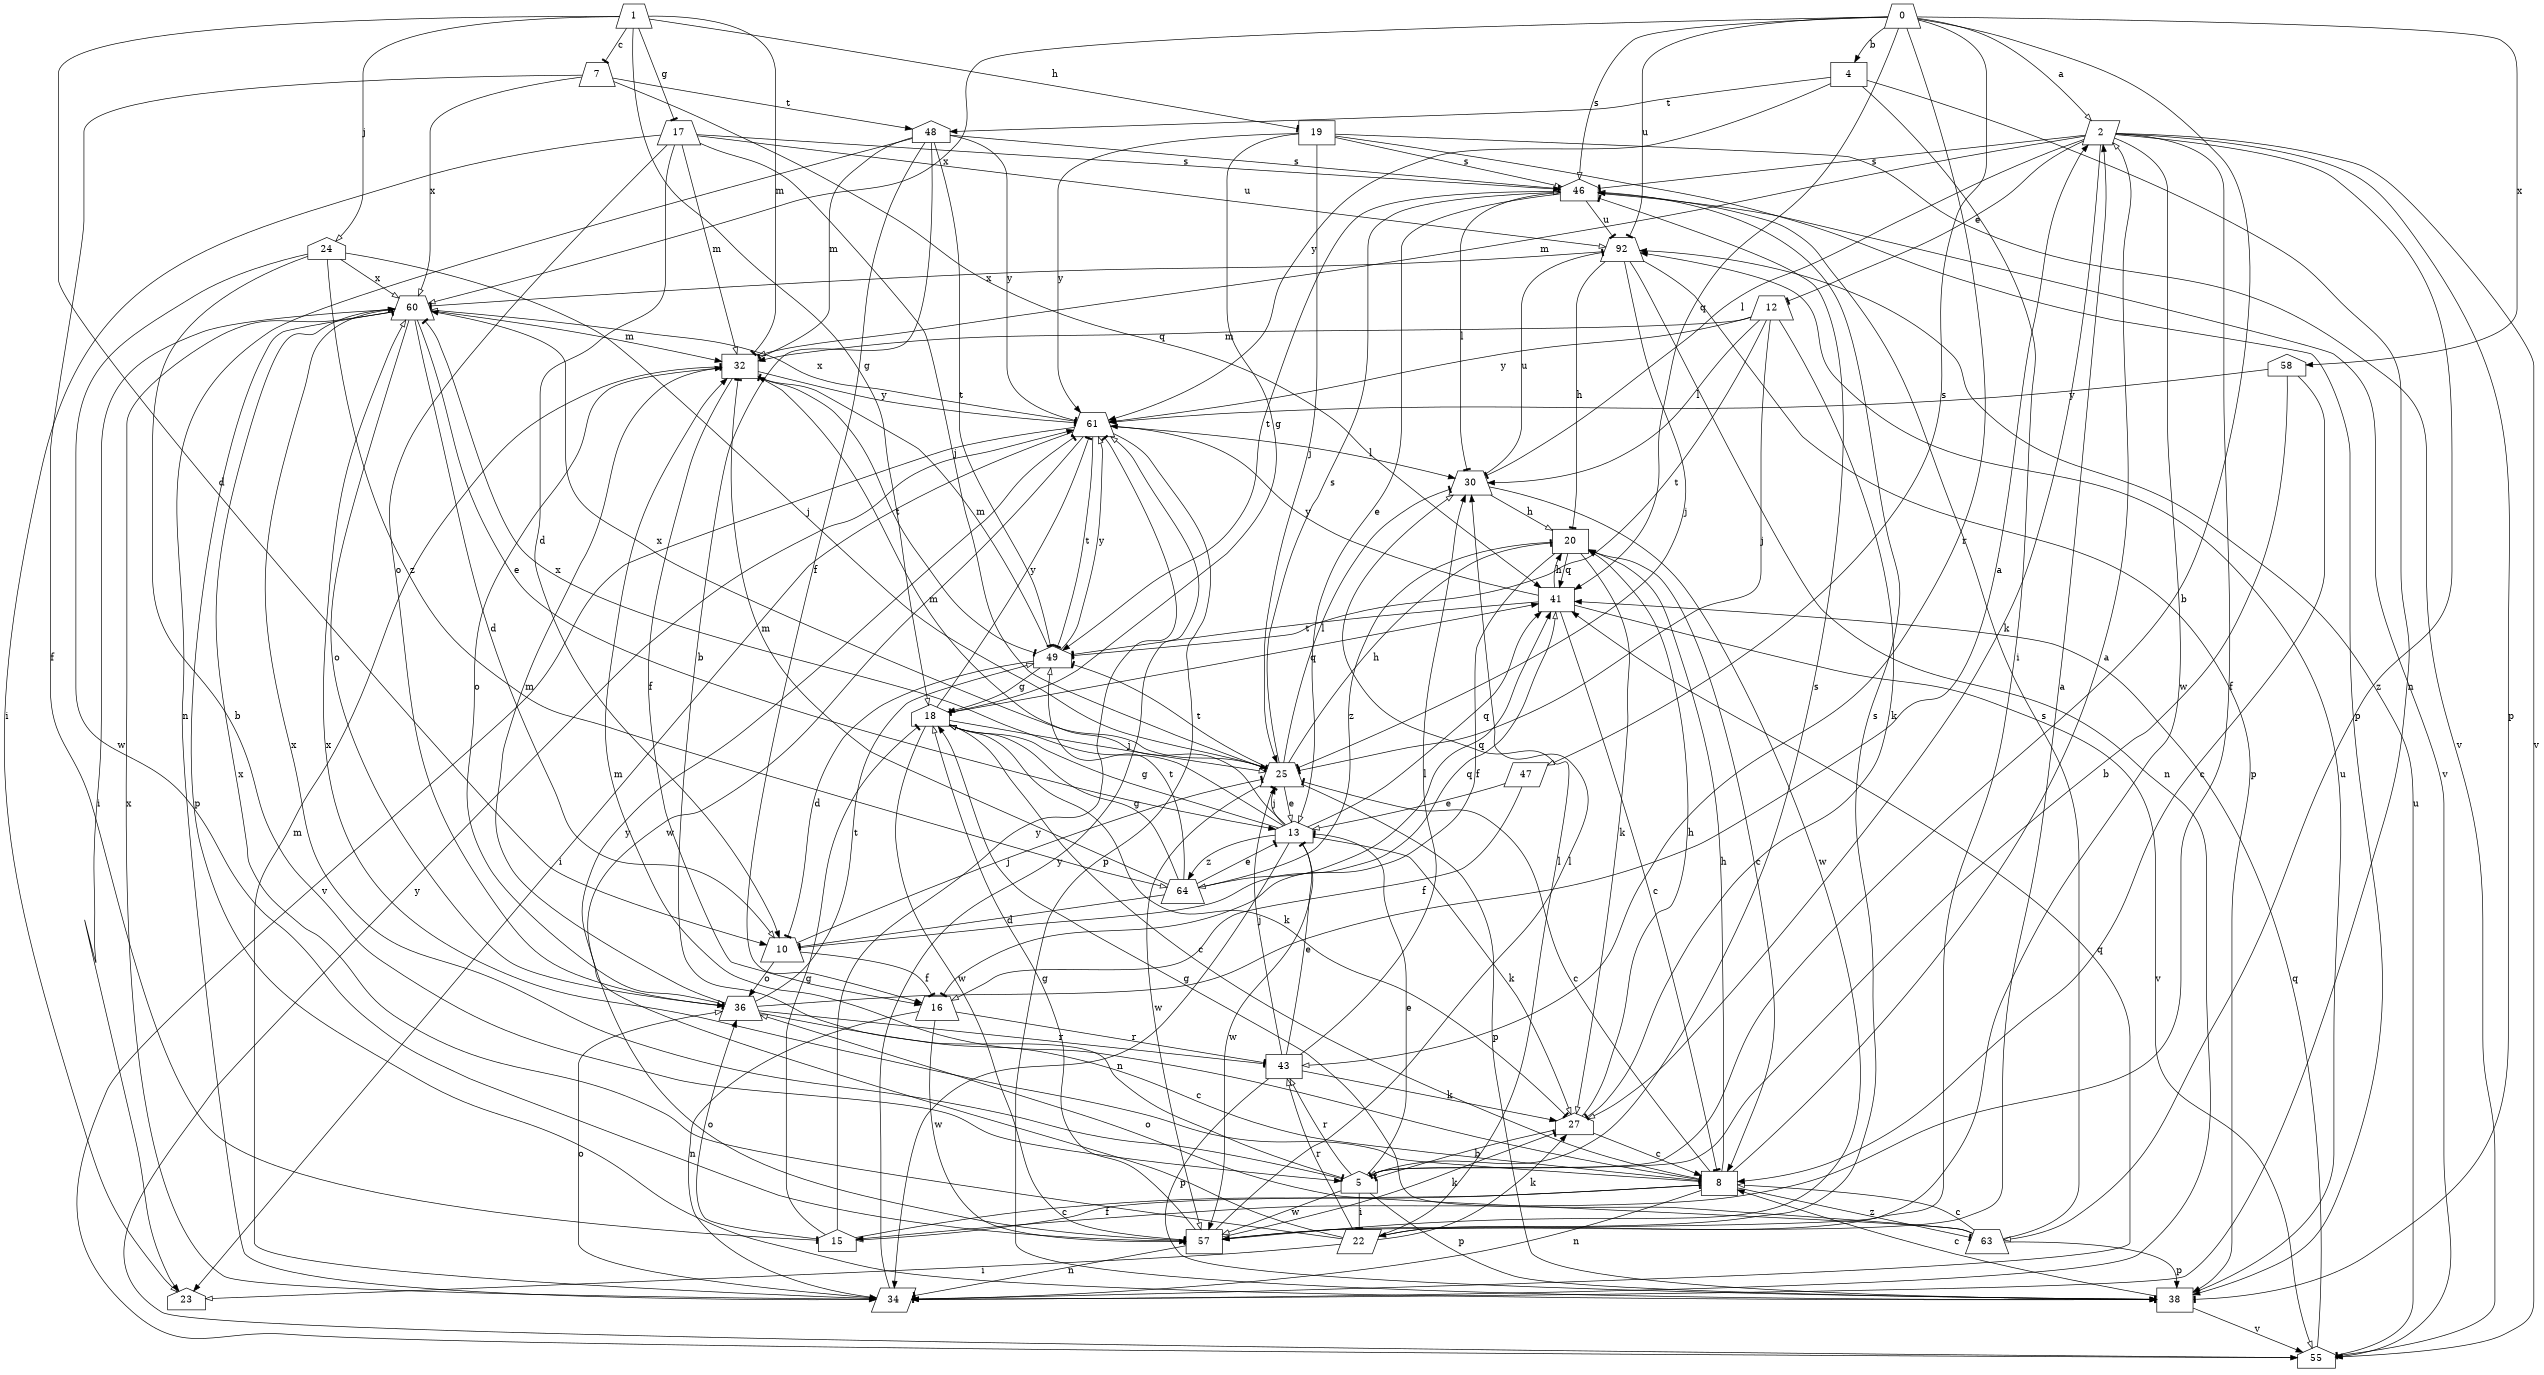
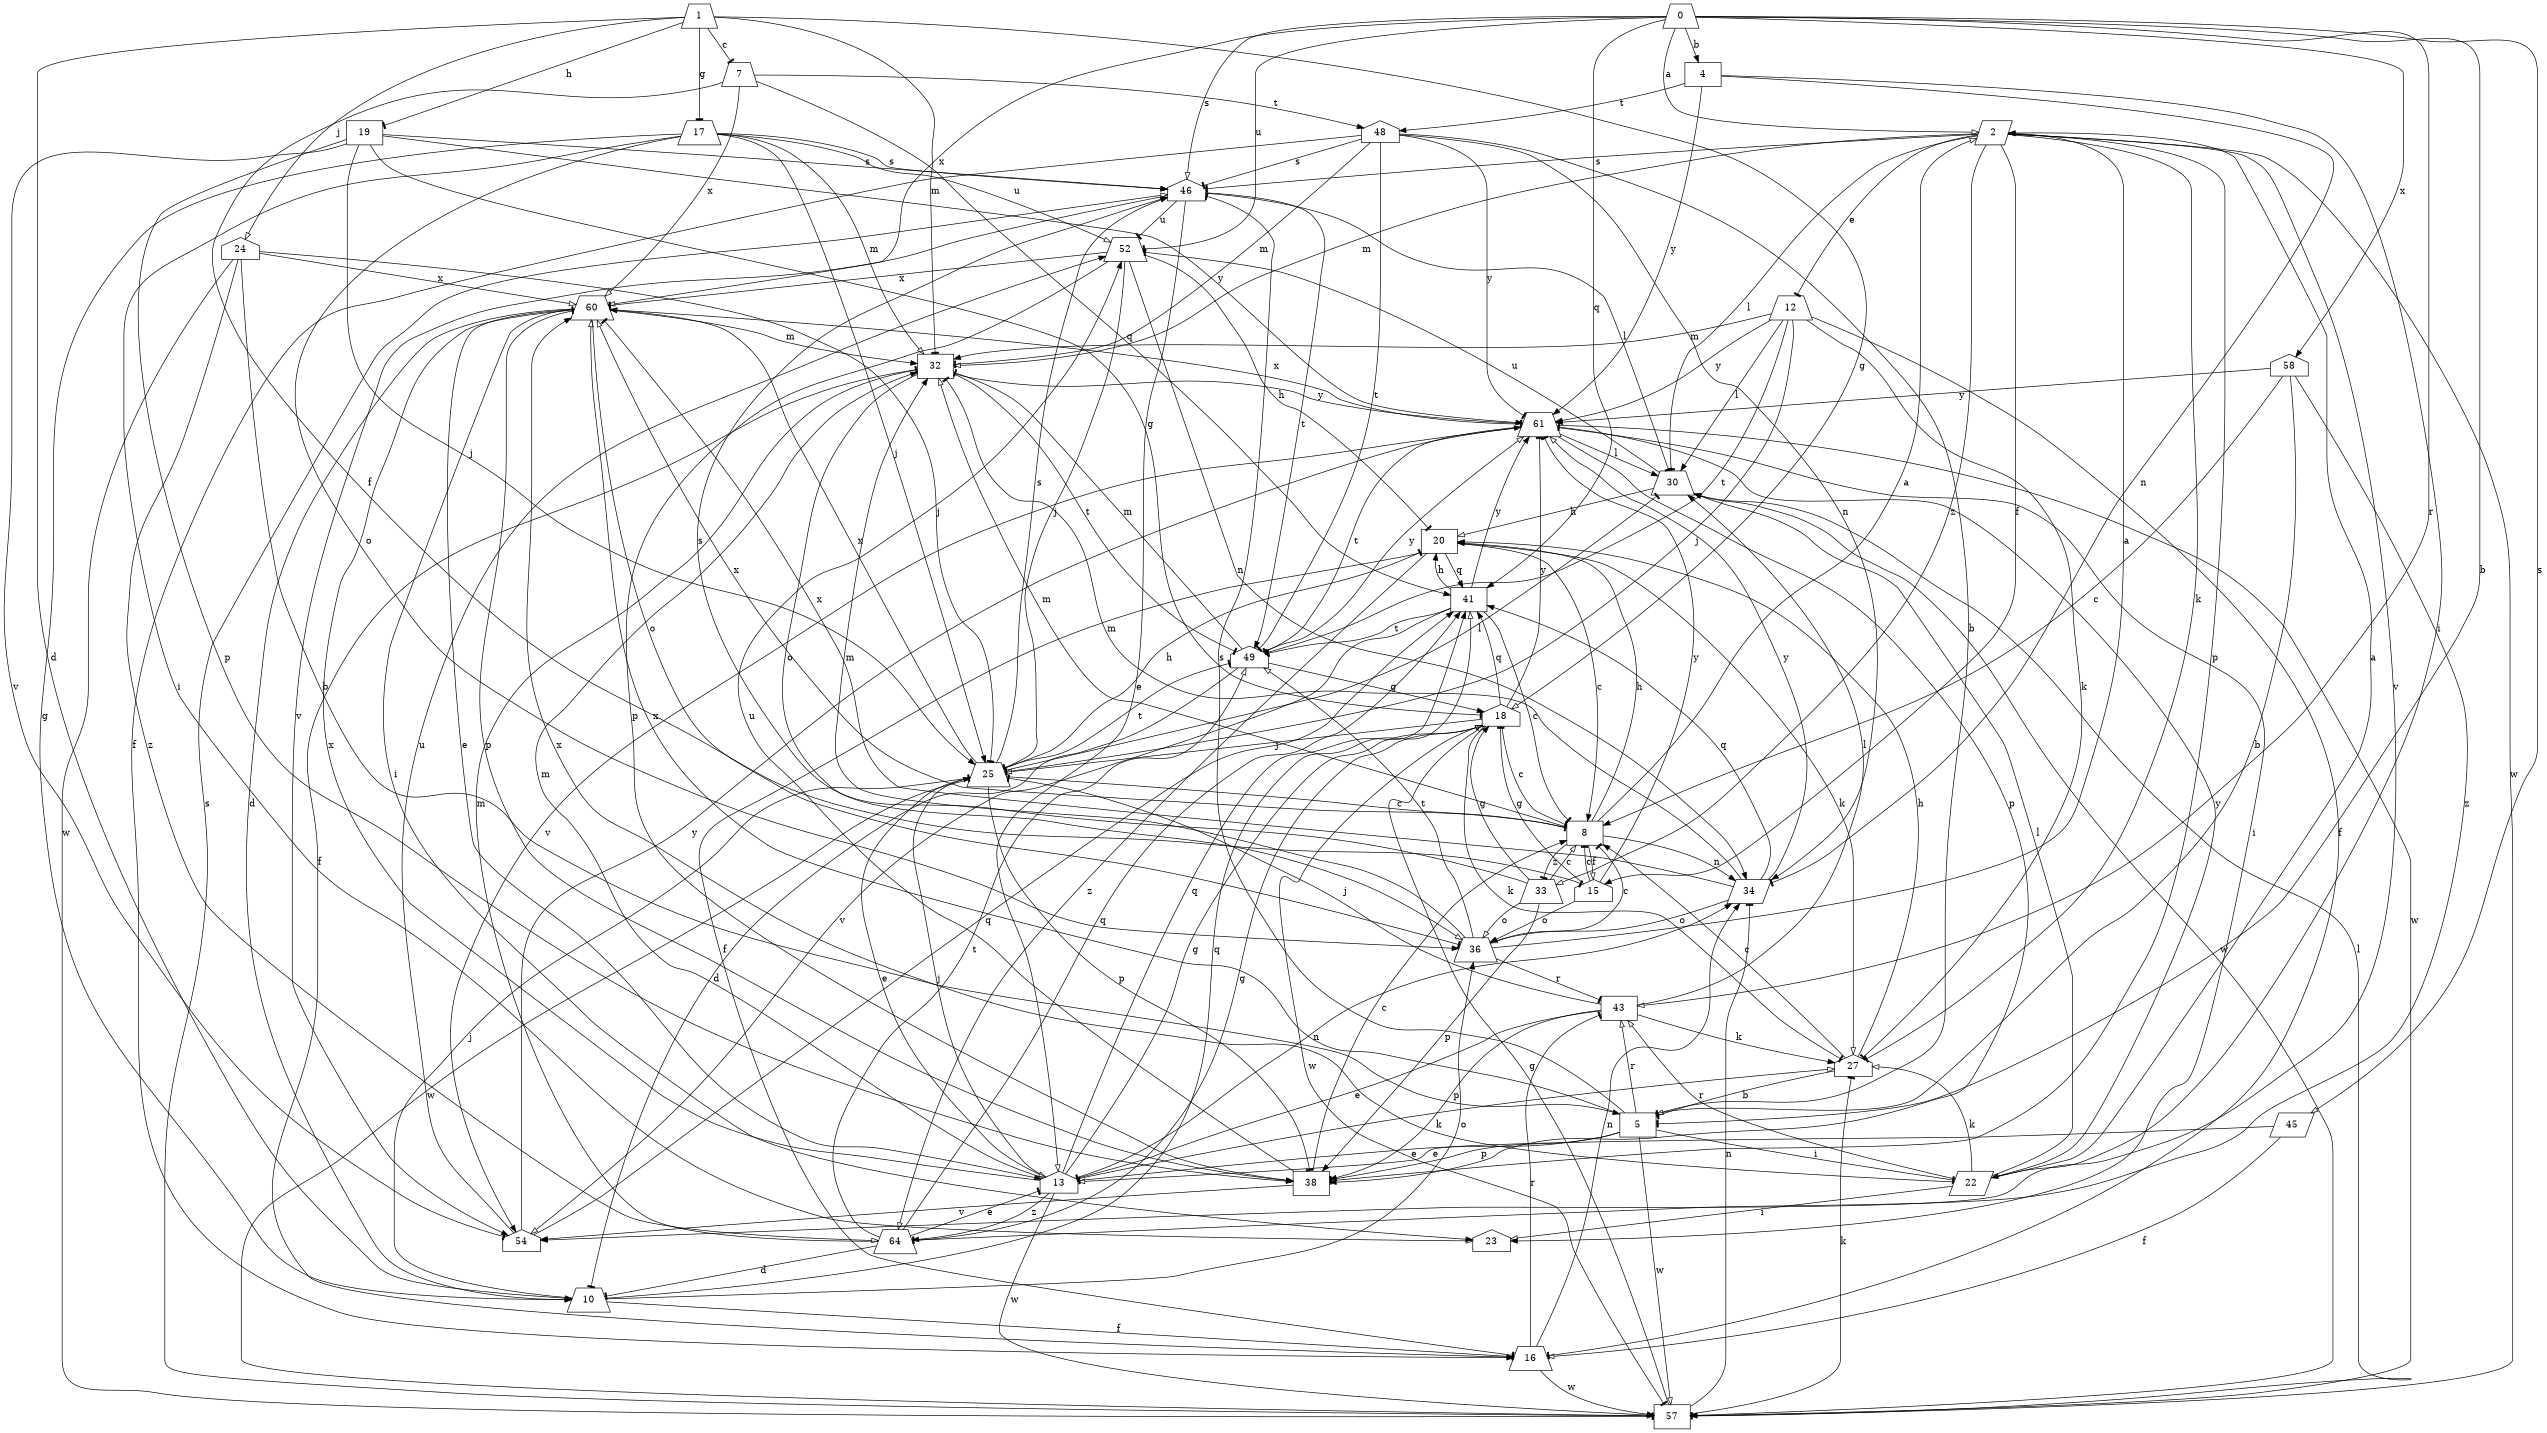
node "92": label "92" -> "52"
edge "17" -> "10": label "d" -> "g"
edge "2" -> "27": arrowhead onormal -> tee
node "47": label "47" -> "45"
edge "8" -> "25": reversed
edge "12" -> "16": added, label "f"
edge "8" -> "32": arrowhead normal -> onormal
node "5": shape house -> box
edge "58" -> "64": added, label "z"
edge "22" -> "27": arrowhead normal -> onormal
node "63": label "63" -> "33"
node "55": label "55" -> "54"
